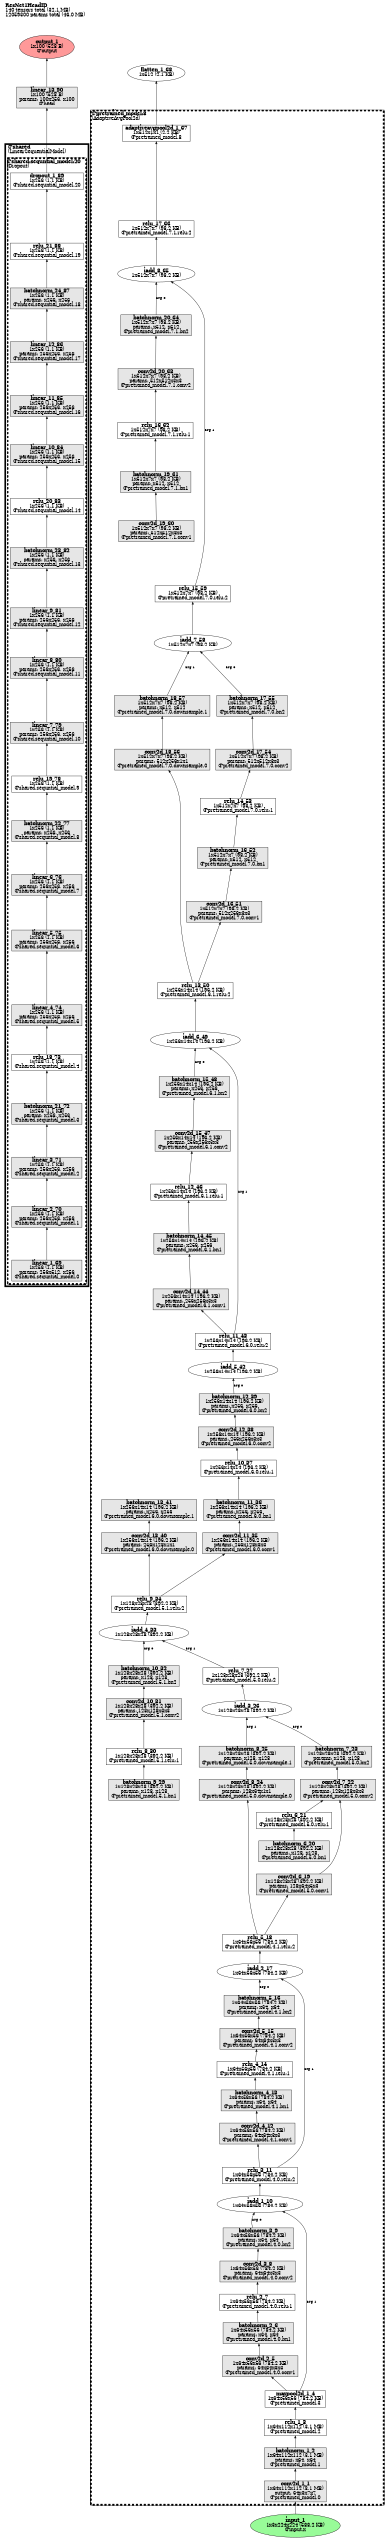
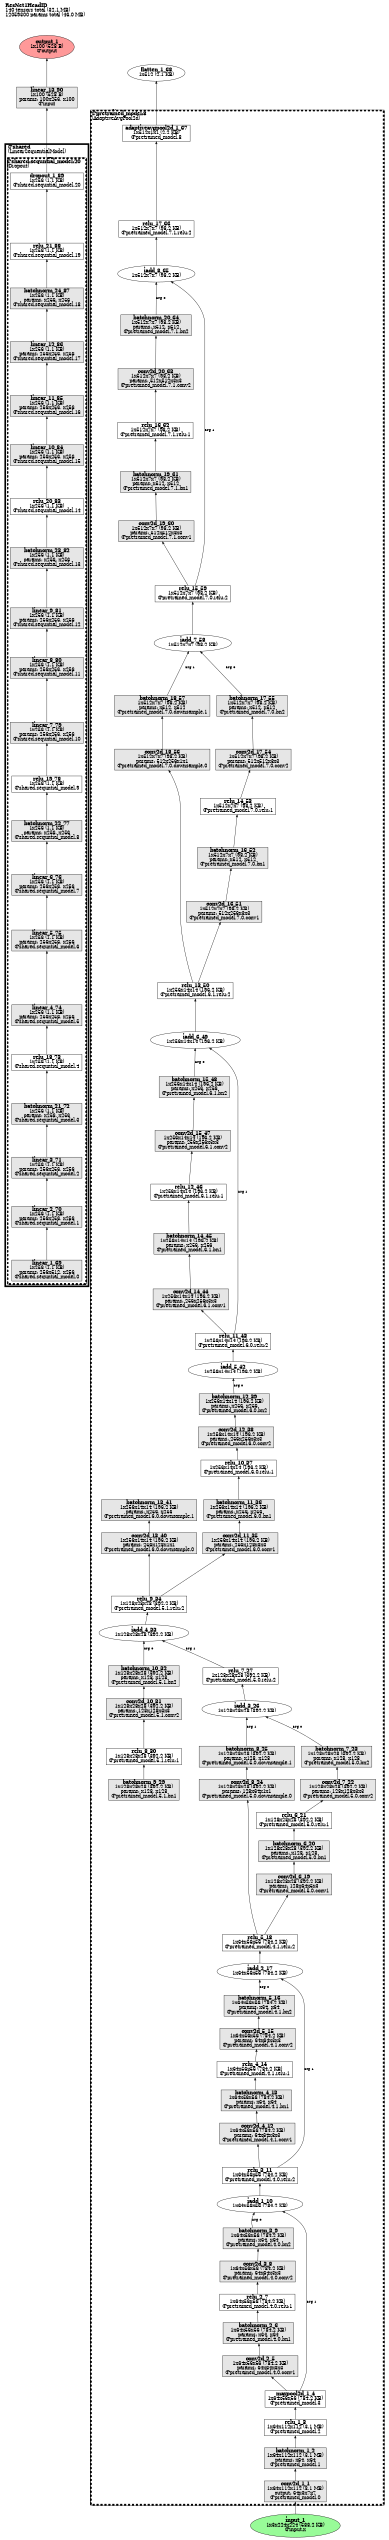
node "linear_13_90": text "@head" -> "@input"
edge "relu_15_59" -> "conv2d_19_60": added
edge "conv2d_6_19" -> "conv2d_7_22": now "conv2d_6_19" -> "batchnorm_6_20"
